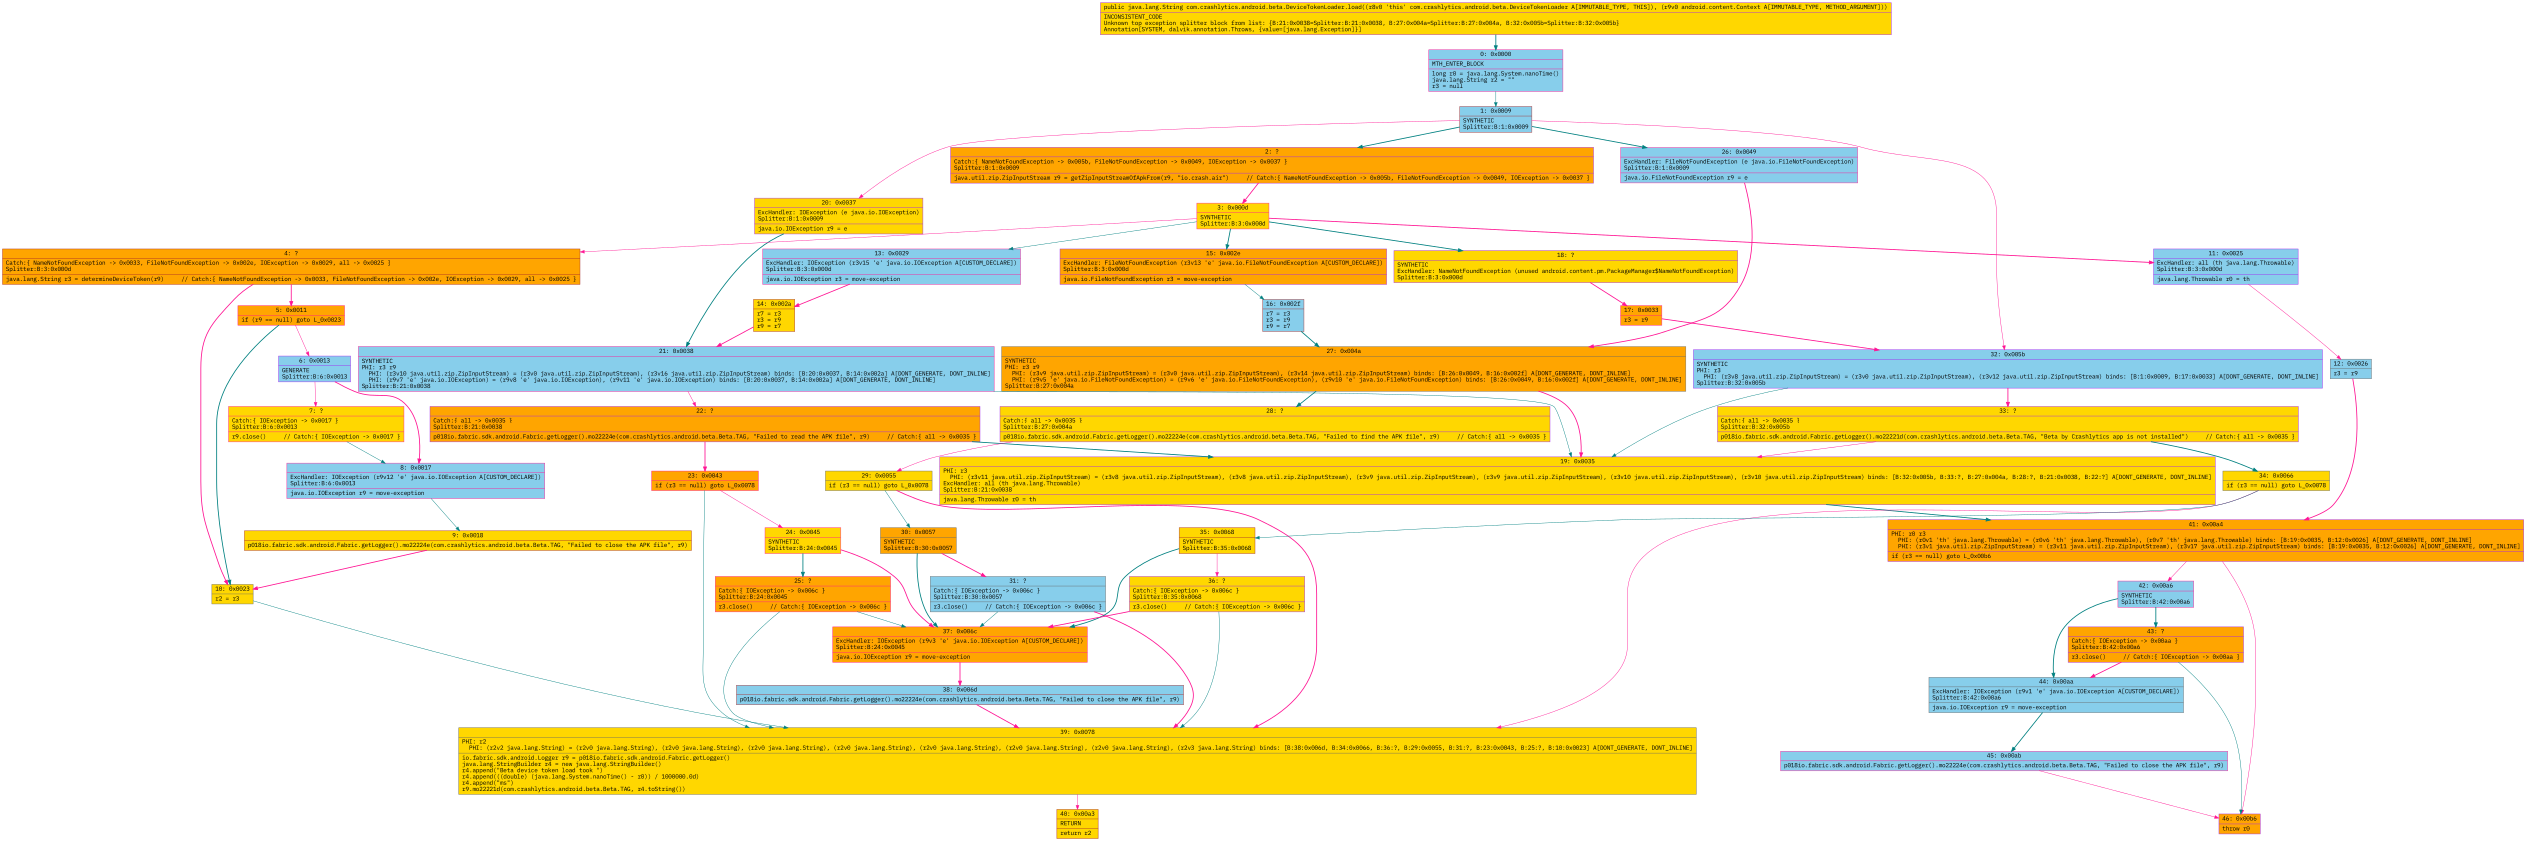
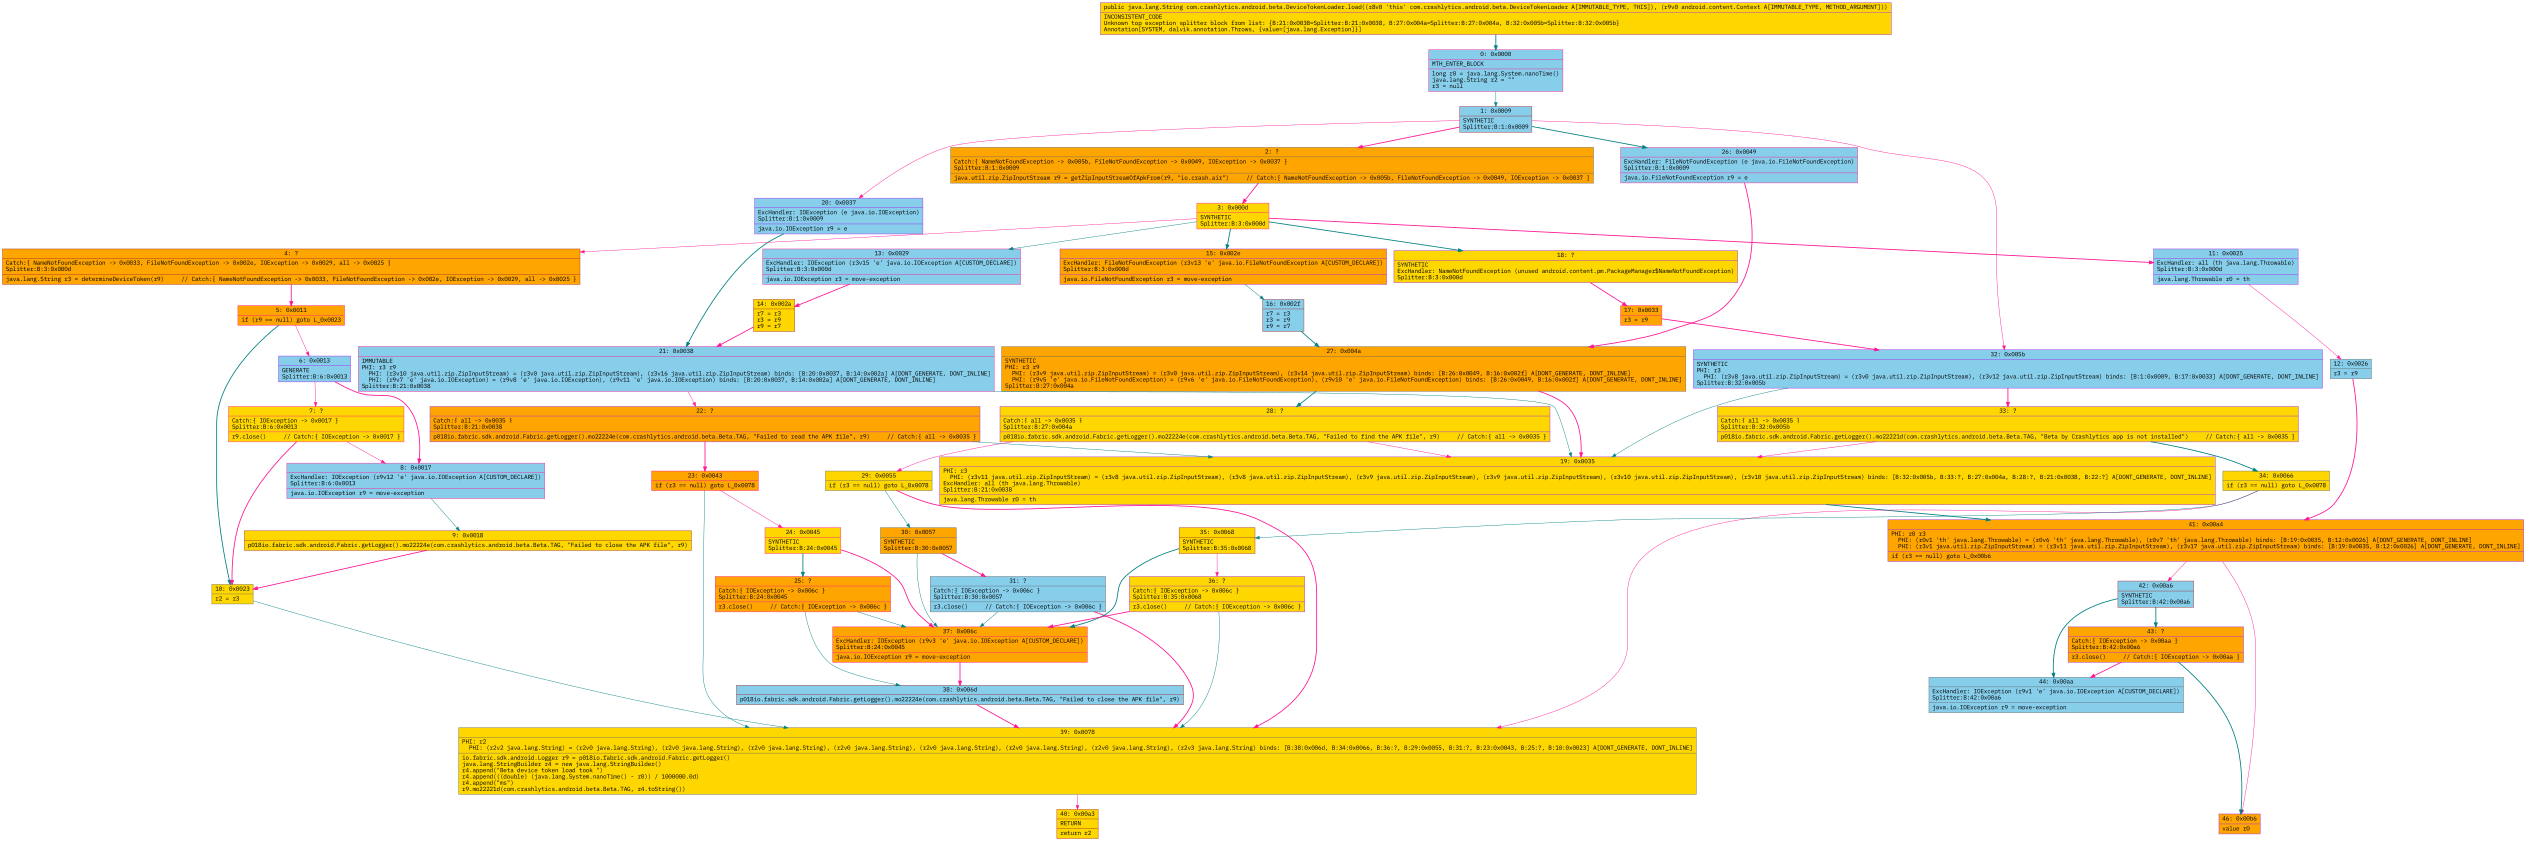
edge "1: 0x0009" -> "2: ?": color teal -> deeppink
node "2: ?": color purple -> gray40
node "20: 0x0037": fillcolor gold -> skyblue
node "21: 0x0038": text "SYNTHETIC" -> "IMMUTABLE"
edge "4: ?" -> "10: 0x0023": now "7: ?" -> "10: 0x0023"
edge "22: ?" -> "19: 0x0035": style bold -> solid
edge "28: ?" -> "19: 0x0035": added
edge "7: ?" -> "8: 0x0017": color teal -> deeppink
edge "30: 0x0057" -> "37: 0x006c": style bold -> solid
node "42: 0x00a6": color deeppink -> brown
edge "25: ?" -> "39: 0x0078": now "25: ?" -> "38: 0x006d"
edge "43: ?" -> "46: 0x00b6": style solid -> bold
node "45: 0x00ab": removed
node "46: 0x00b6": text "throw r0" -> "value r0"
